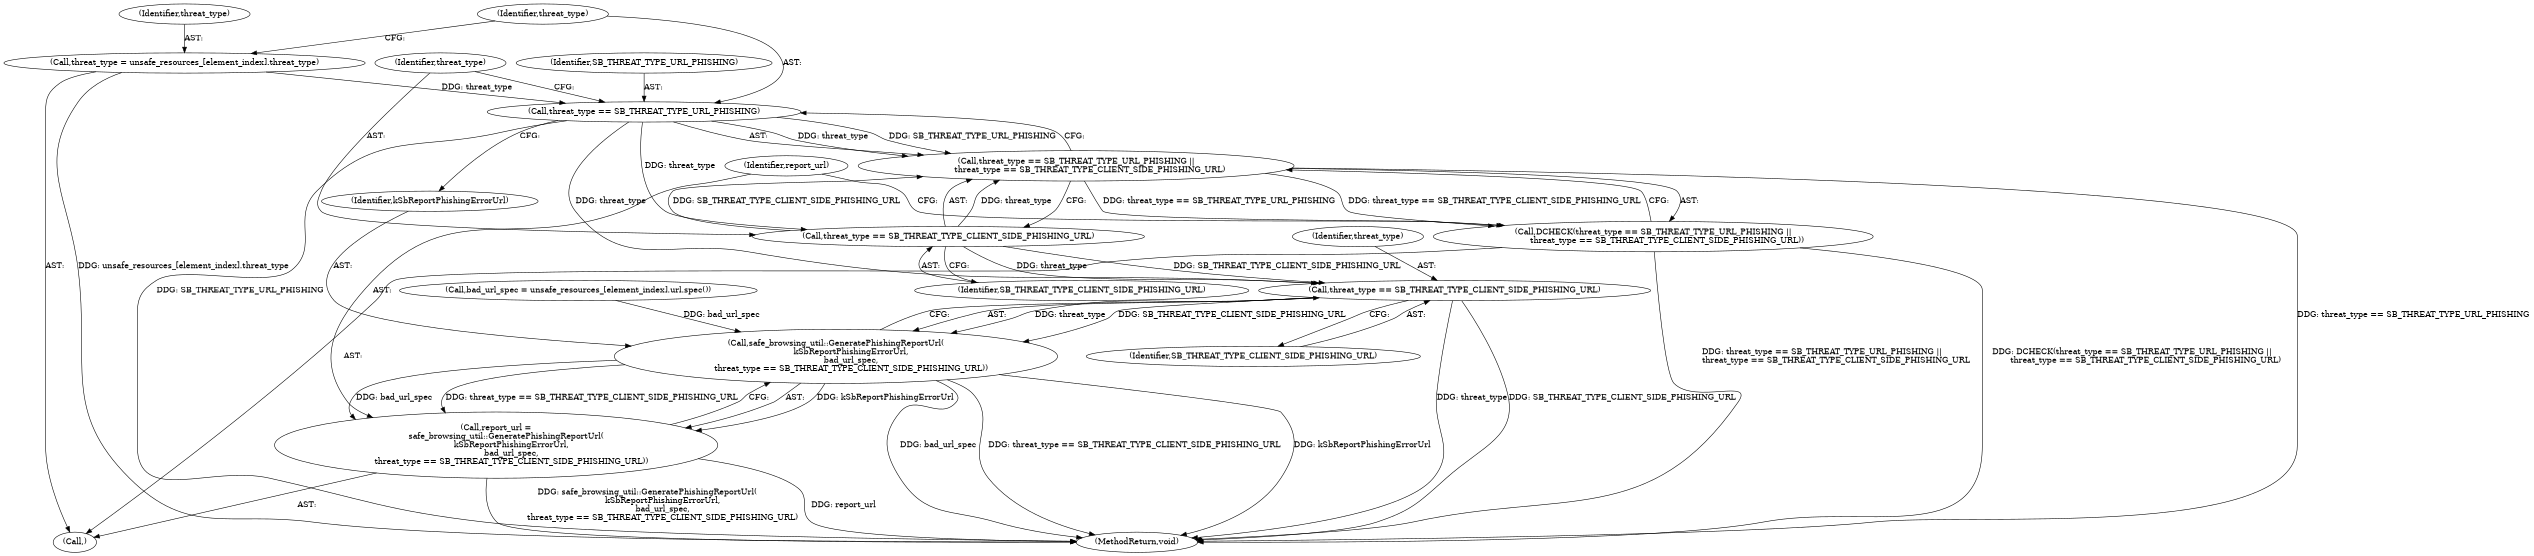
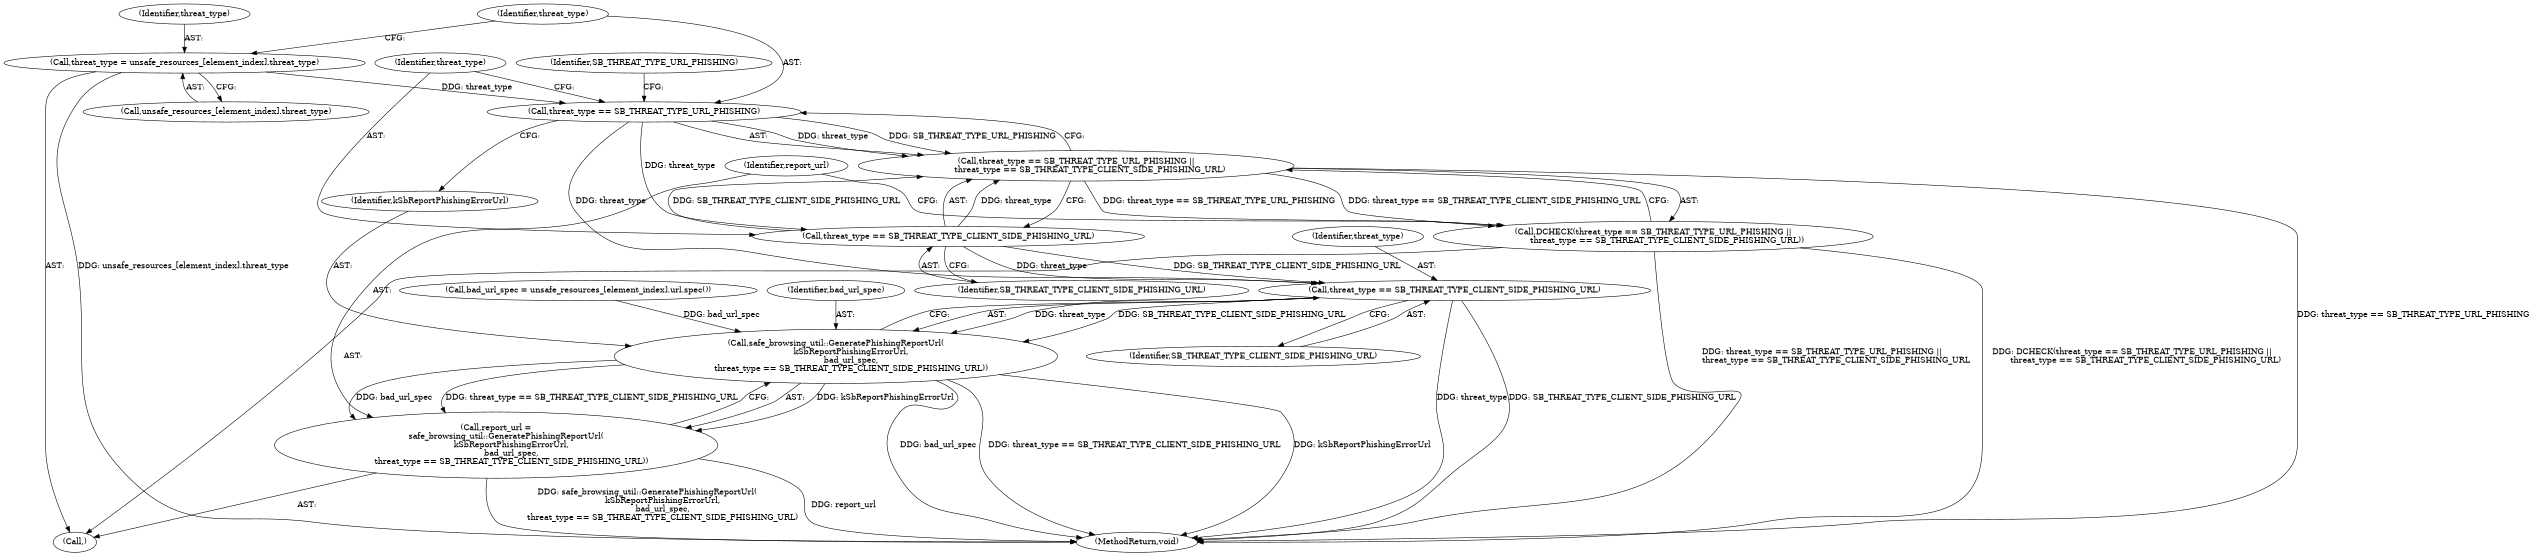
edge "(Identifier,SB_THREAT_TYPE_URL_PHISHING)" -> "(Call,threat_type == SB_THREAT_TYPE_URL_PHISHING)": label "AST: " -> "CFG: "
node "(Call,unsafe_resources_[element_index].threat_type)": added
node "(Identifier,bad_url_spec)": added
edge "(Call,threat_type == SB_THREAT_TYPE_URL_PHISHING)" -> "(MethodReturn,void)": removed, label "DDG: SB_THREAT_TYPE_URL_PHISHING"
